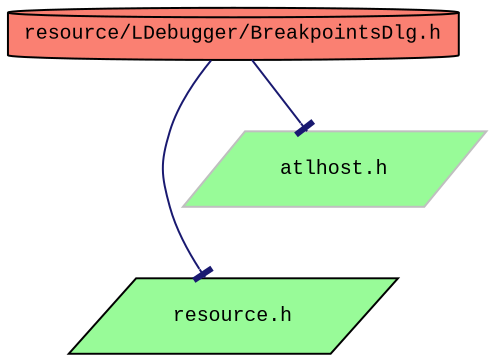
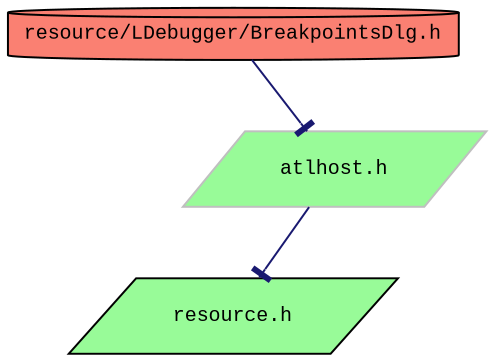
edge "resource/LDebugger/BreakpointsDlg.h" -> "resource.h": now "atlhost.h" -> "resource.h"
